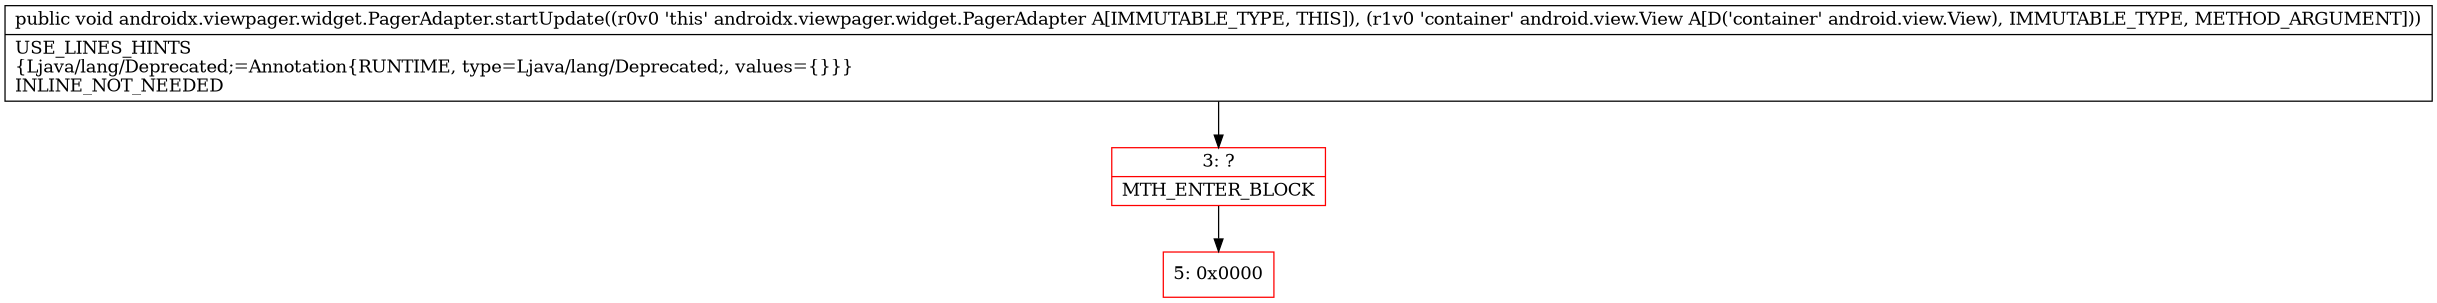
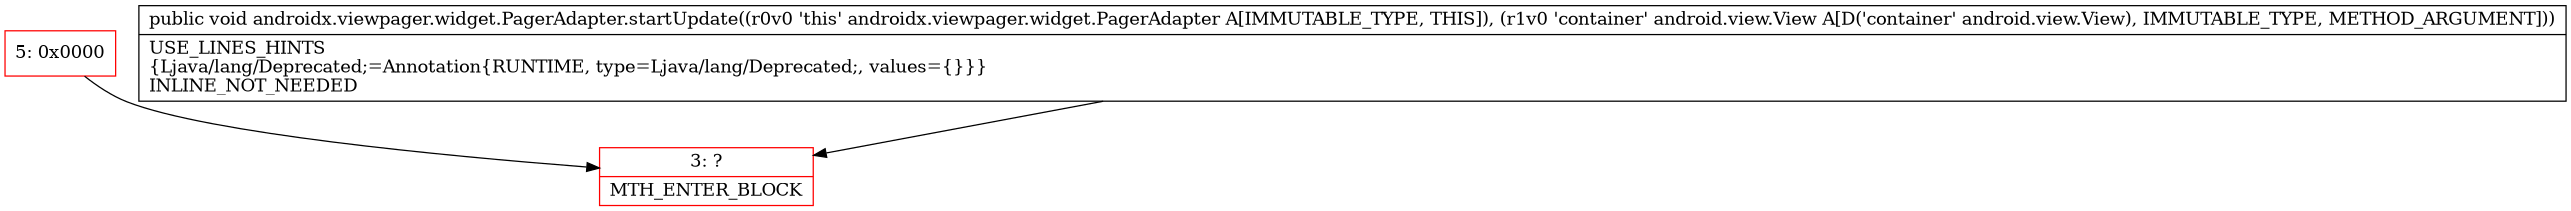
edge "3: ?" -> "5: 0x0000": reversed
